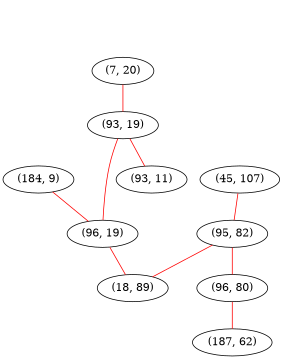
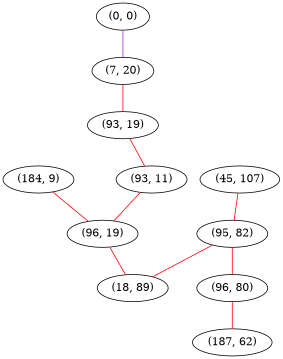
node "(0, 0)": added
edge "(93, 19)" -- "(96, 19)": now "(93, 11)" -- "(96, 19)"
